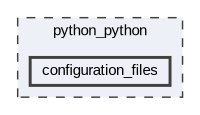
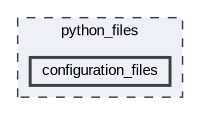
cluster "python_python": label "python_python" -> "python_files"
